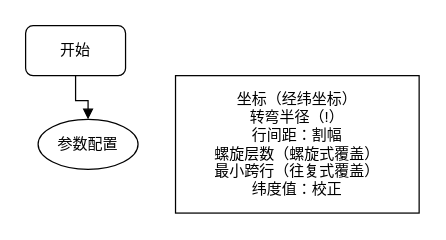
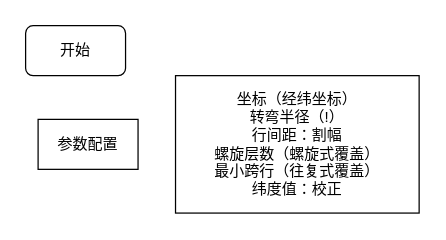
edge "开始" -> "参数配置": removed
node "参数配置": shape ellipse -> rectangle
